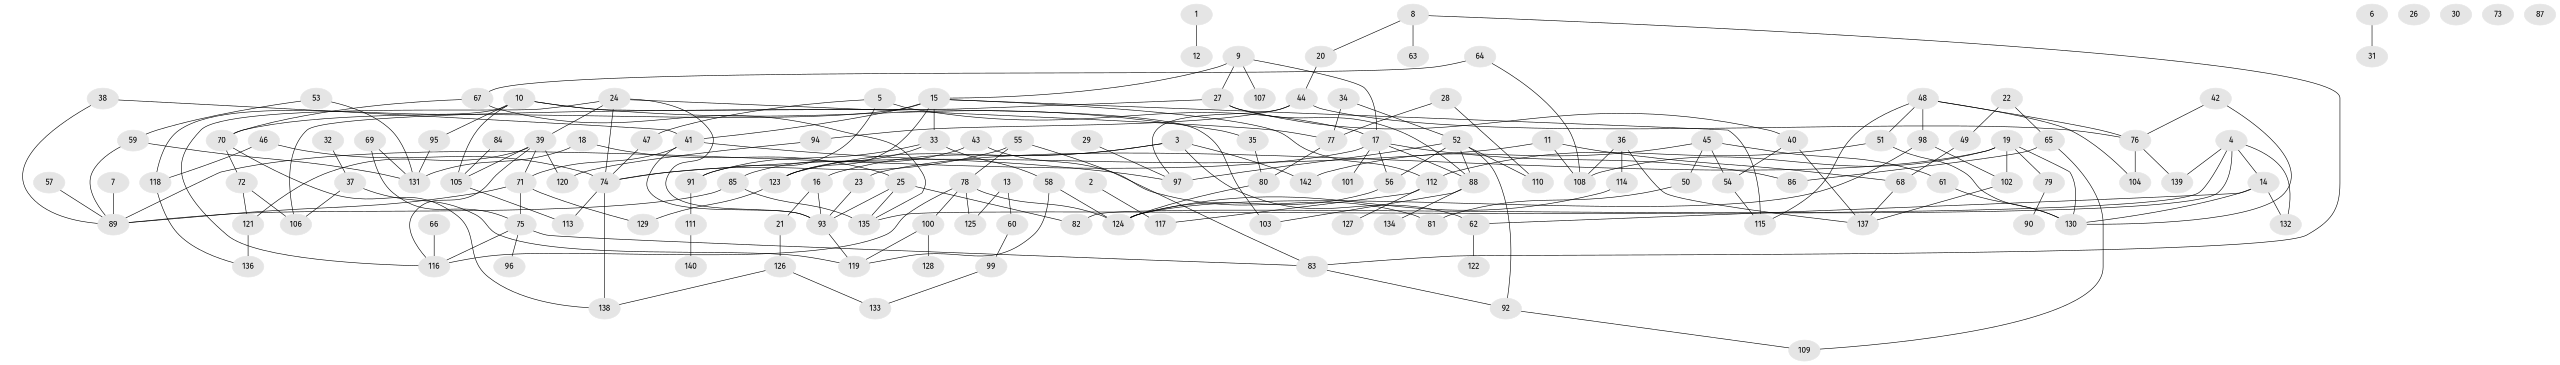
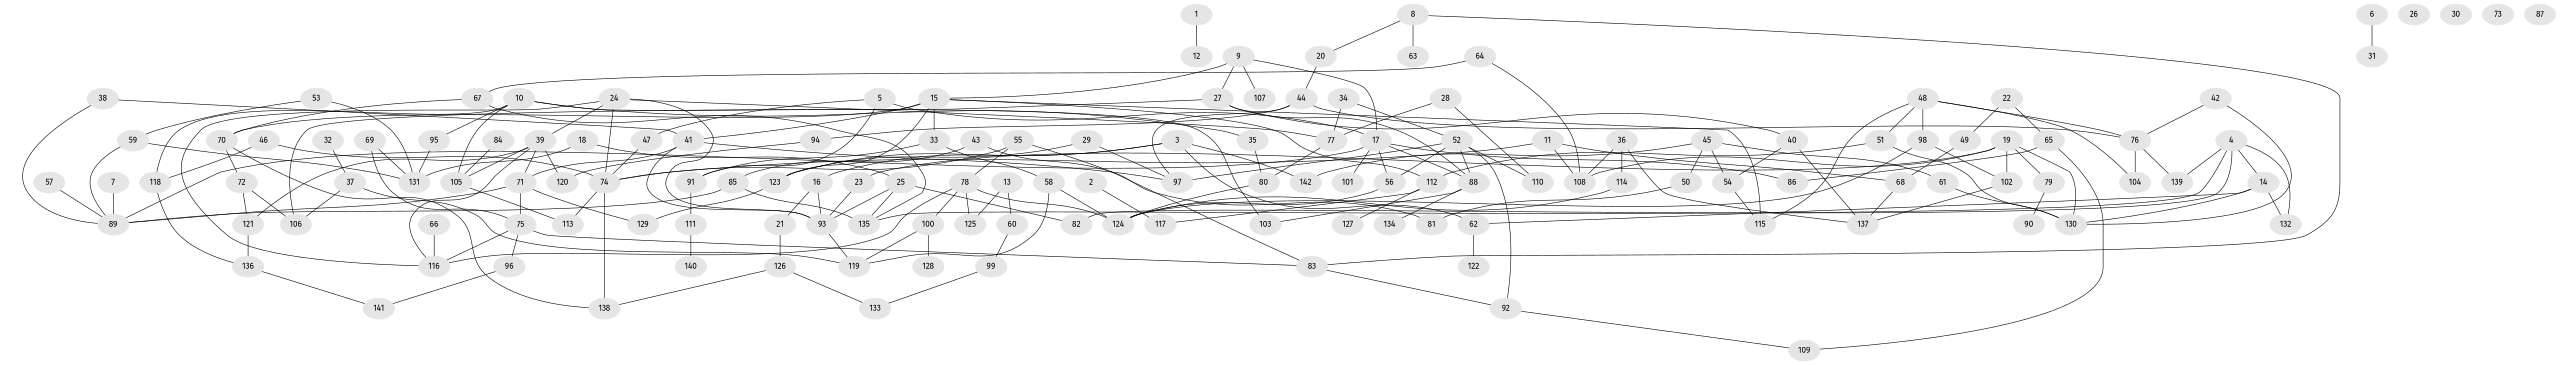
edge "33" -- "123": now "29" -- "123"
node "141": added
